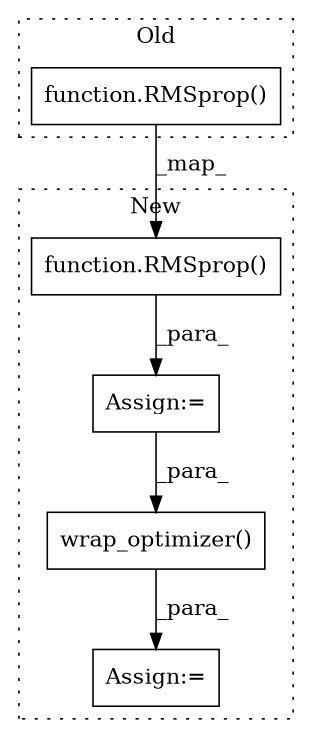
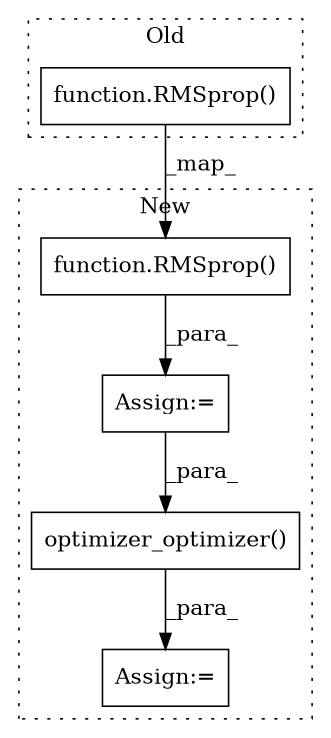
node "wrap_optimizer()": label "wrap_optimizer()" -> "optimizer_optimizer()"
